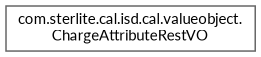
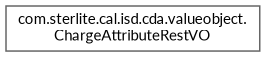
node "com.sterlite.cal.isd.cal.valueobject. ChargeAttributeRestVO": label "com.sterlite.cal.isd.cal.valueobject. ChargeAttributeRestVO" -> "com.sterlite.cal.isd.cda.valueobject. ChargeAttributeRestVO"
